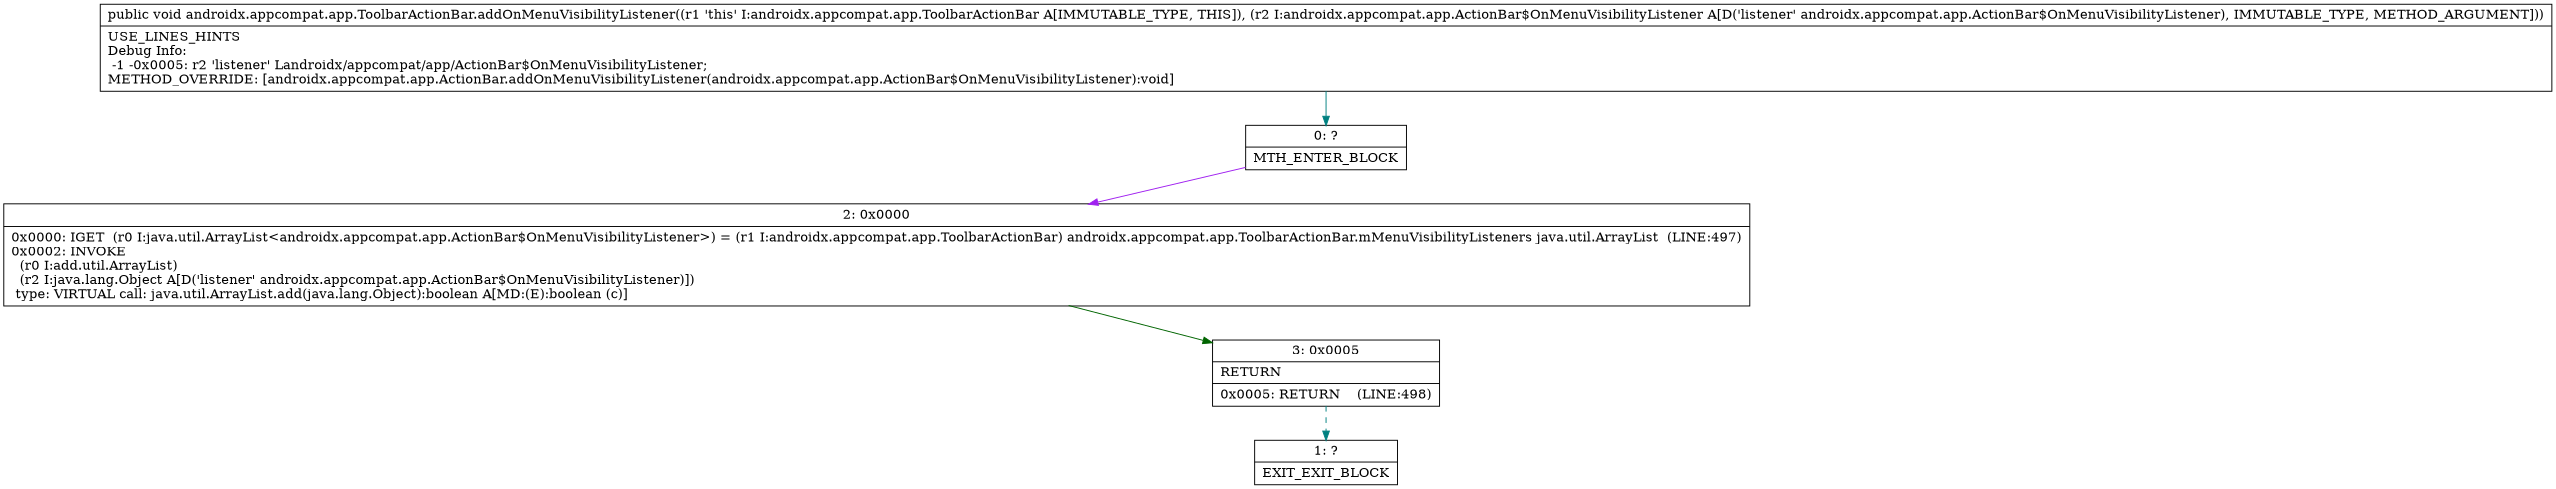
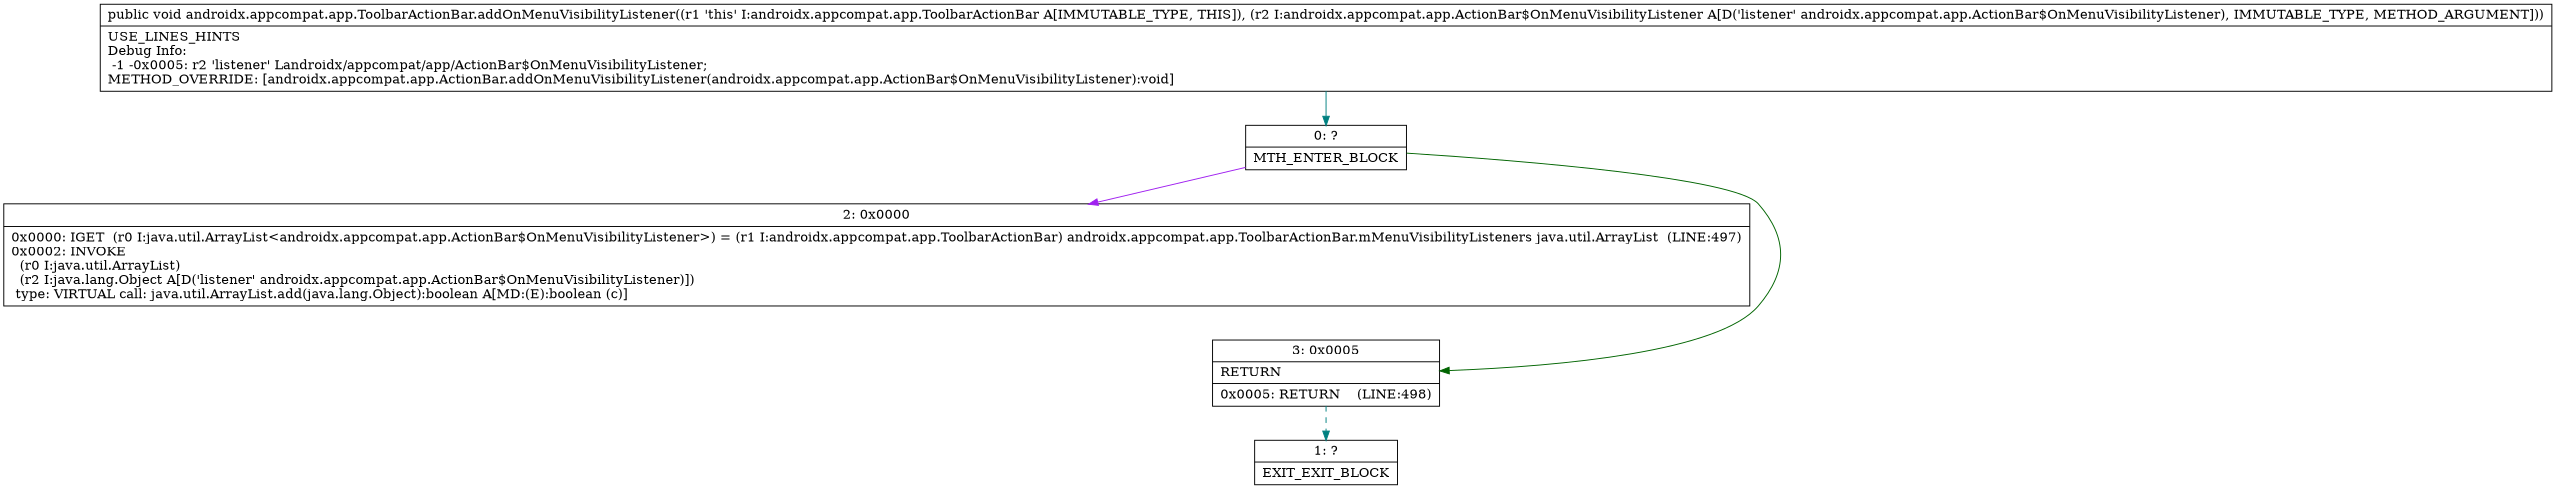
node "2: 0x0000": text "(r0 I:add.util.ArrayList)" -> "(r0 I:java.util.ArrayList)"
edge "2: 0x0000" -> "3: 0x0005": now "0: ?" -> "3: 0x0005"
